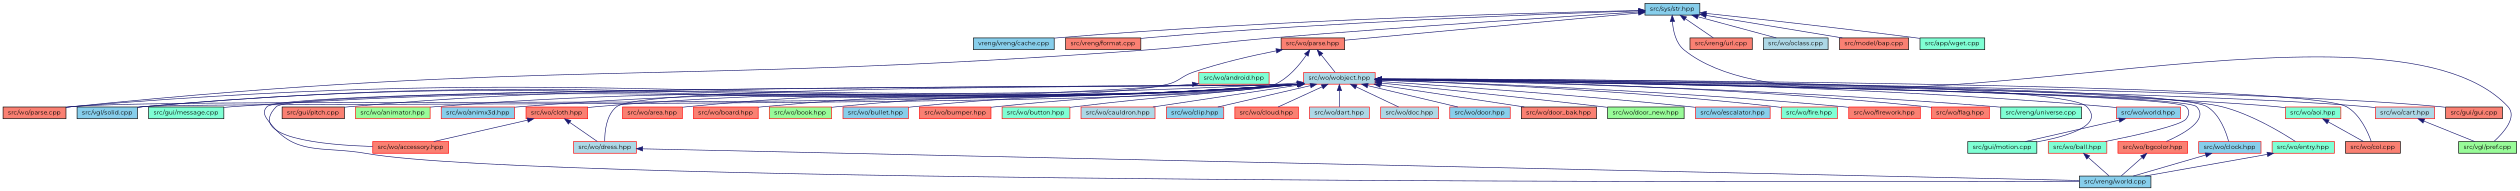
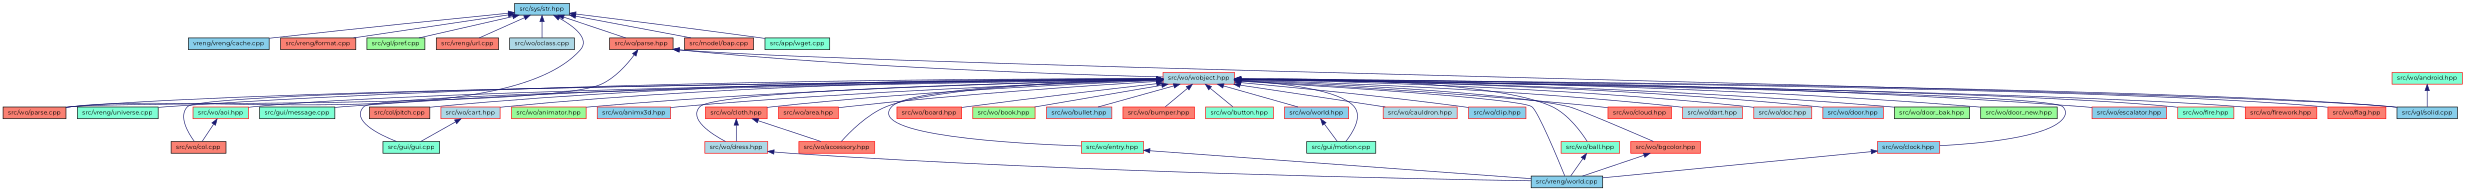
node "src/gui/pitch.cpp": label "src/gui/pitch.cpp" -> "src/col/pitch.cpp"
node "src/wo/door_bak.hpp": fillcolor salmon -> palegreen
node "src/gui/gui.cpp": fillcolor salmon -> aquamarine
edge "src/vgl/pref.cpp" -> "src/wo/cart.hpp": now "src/gui/gui.cpp" -> "src/wo/cart.hpp"
